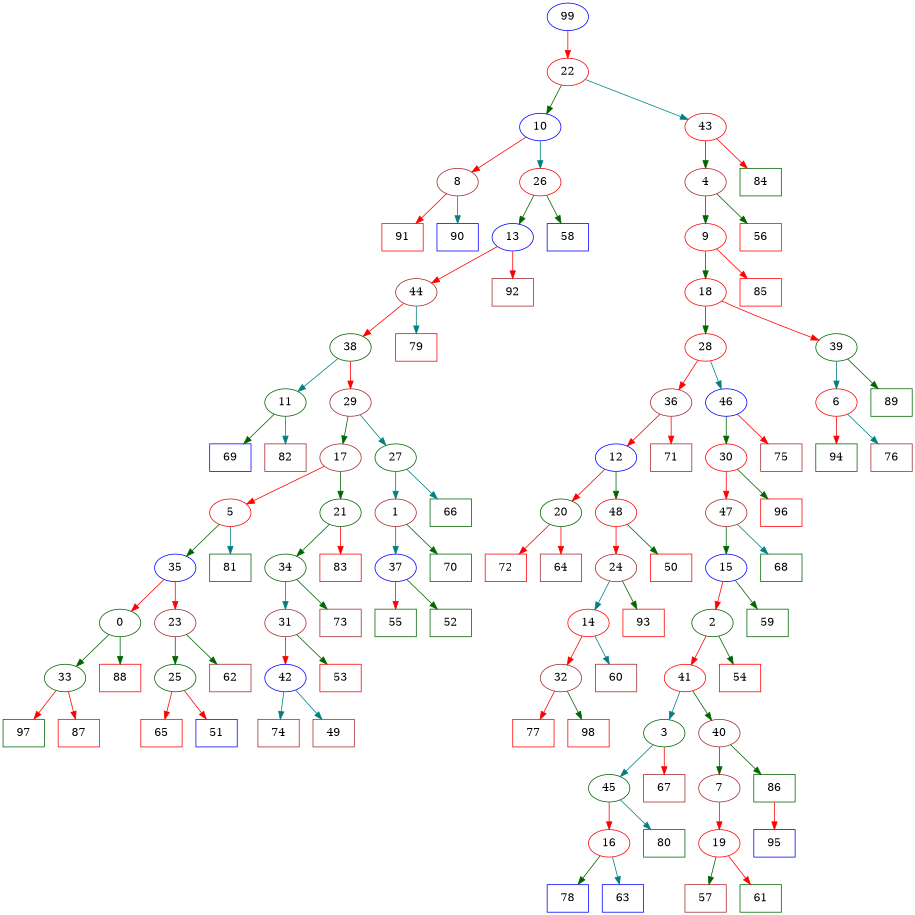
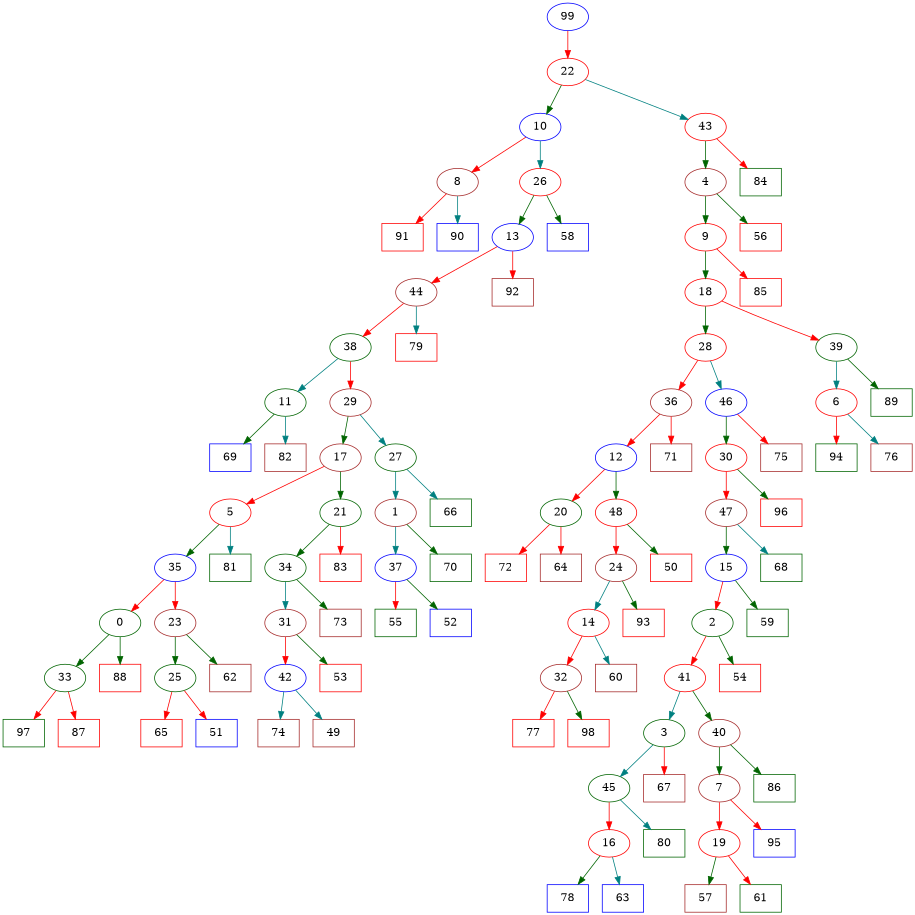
node "52": color darkgreen -> blue
edge "86" -> "95": now "7" -> "95"
